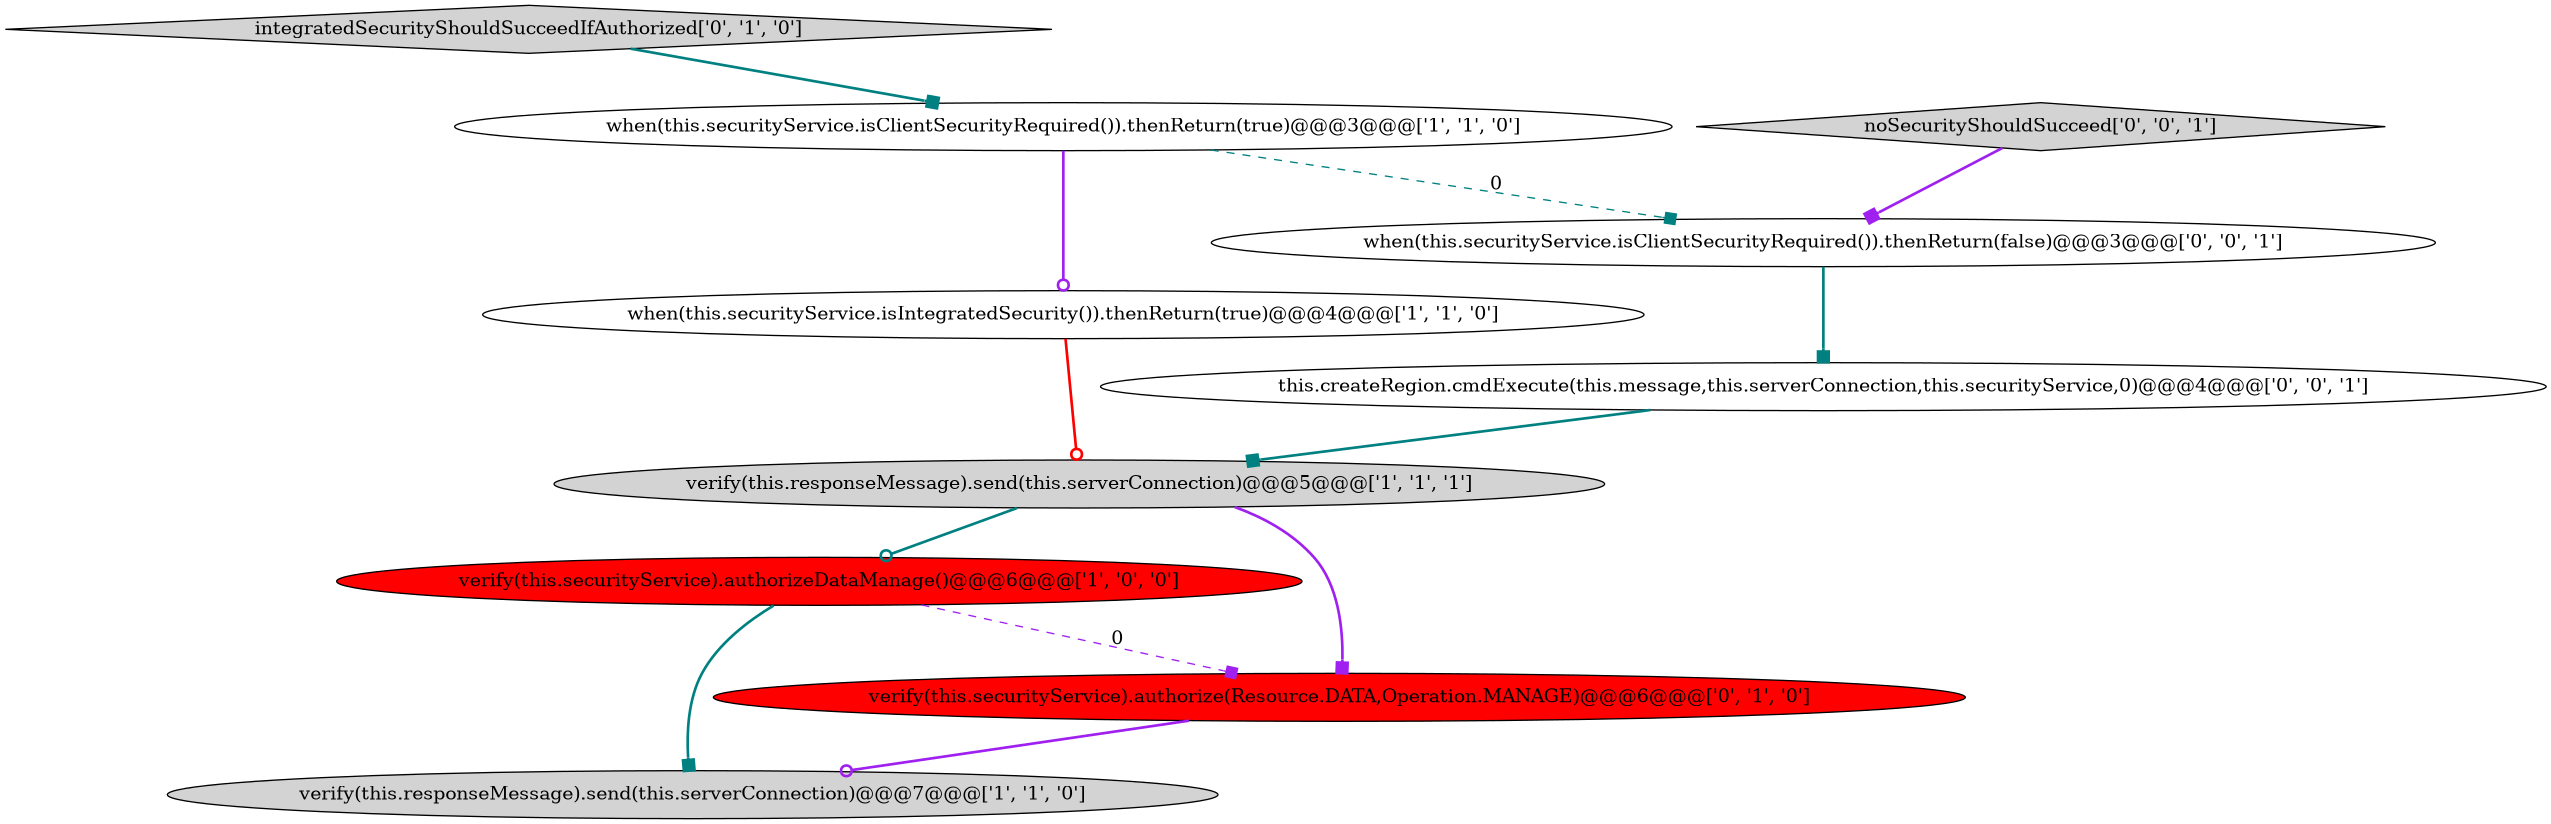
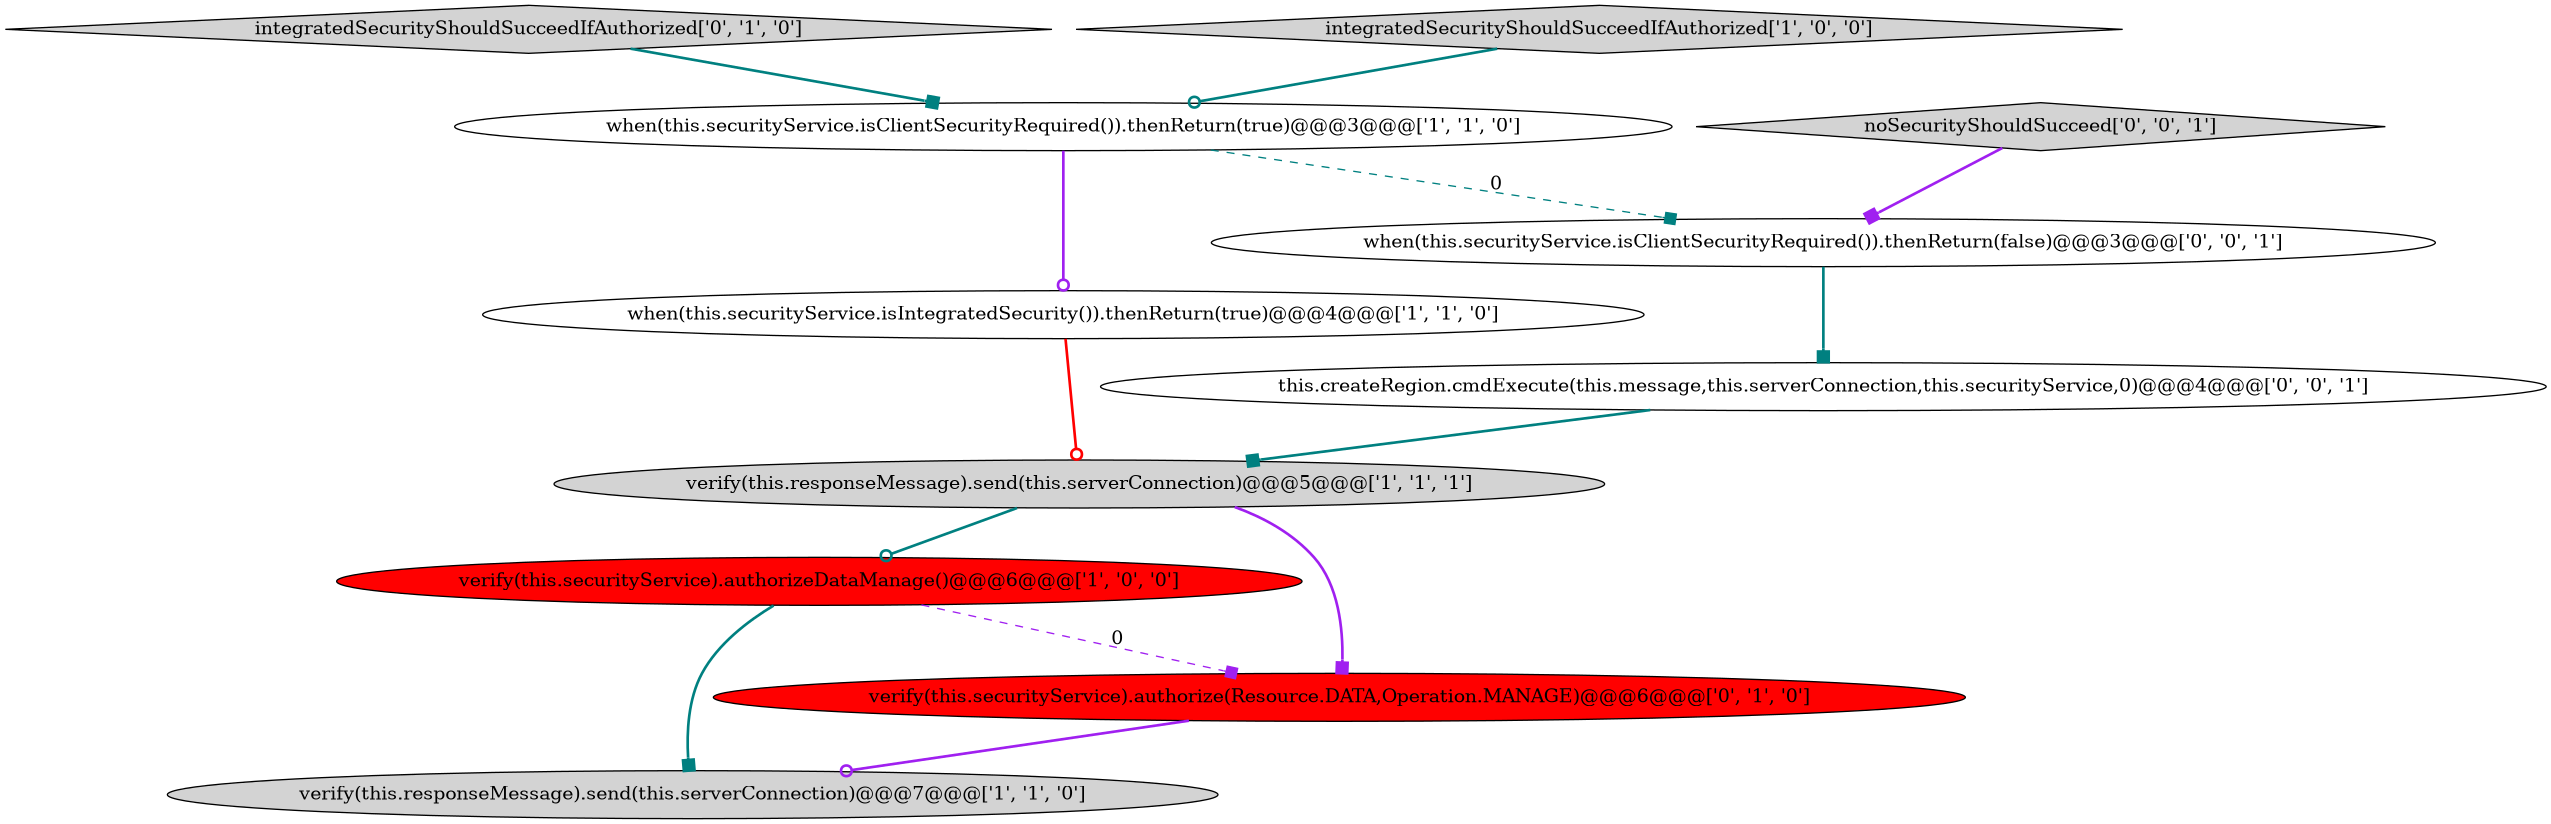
node "integratedSecurityShouldSucceedIfAuthorized['1', '0', '0']": added
